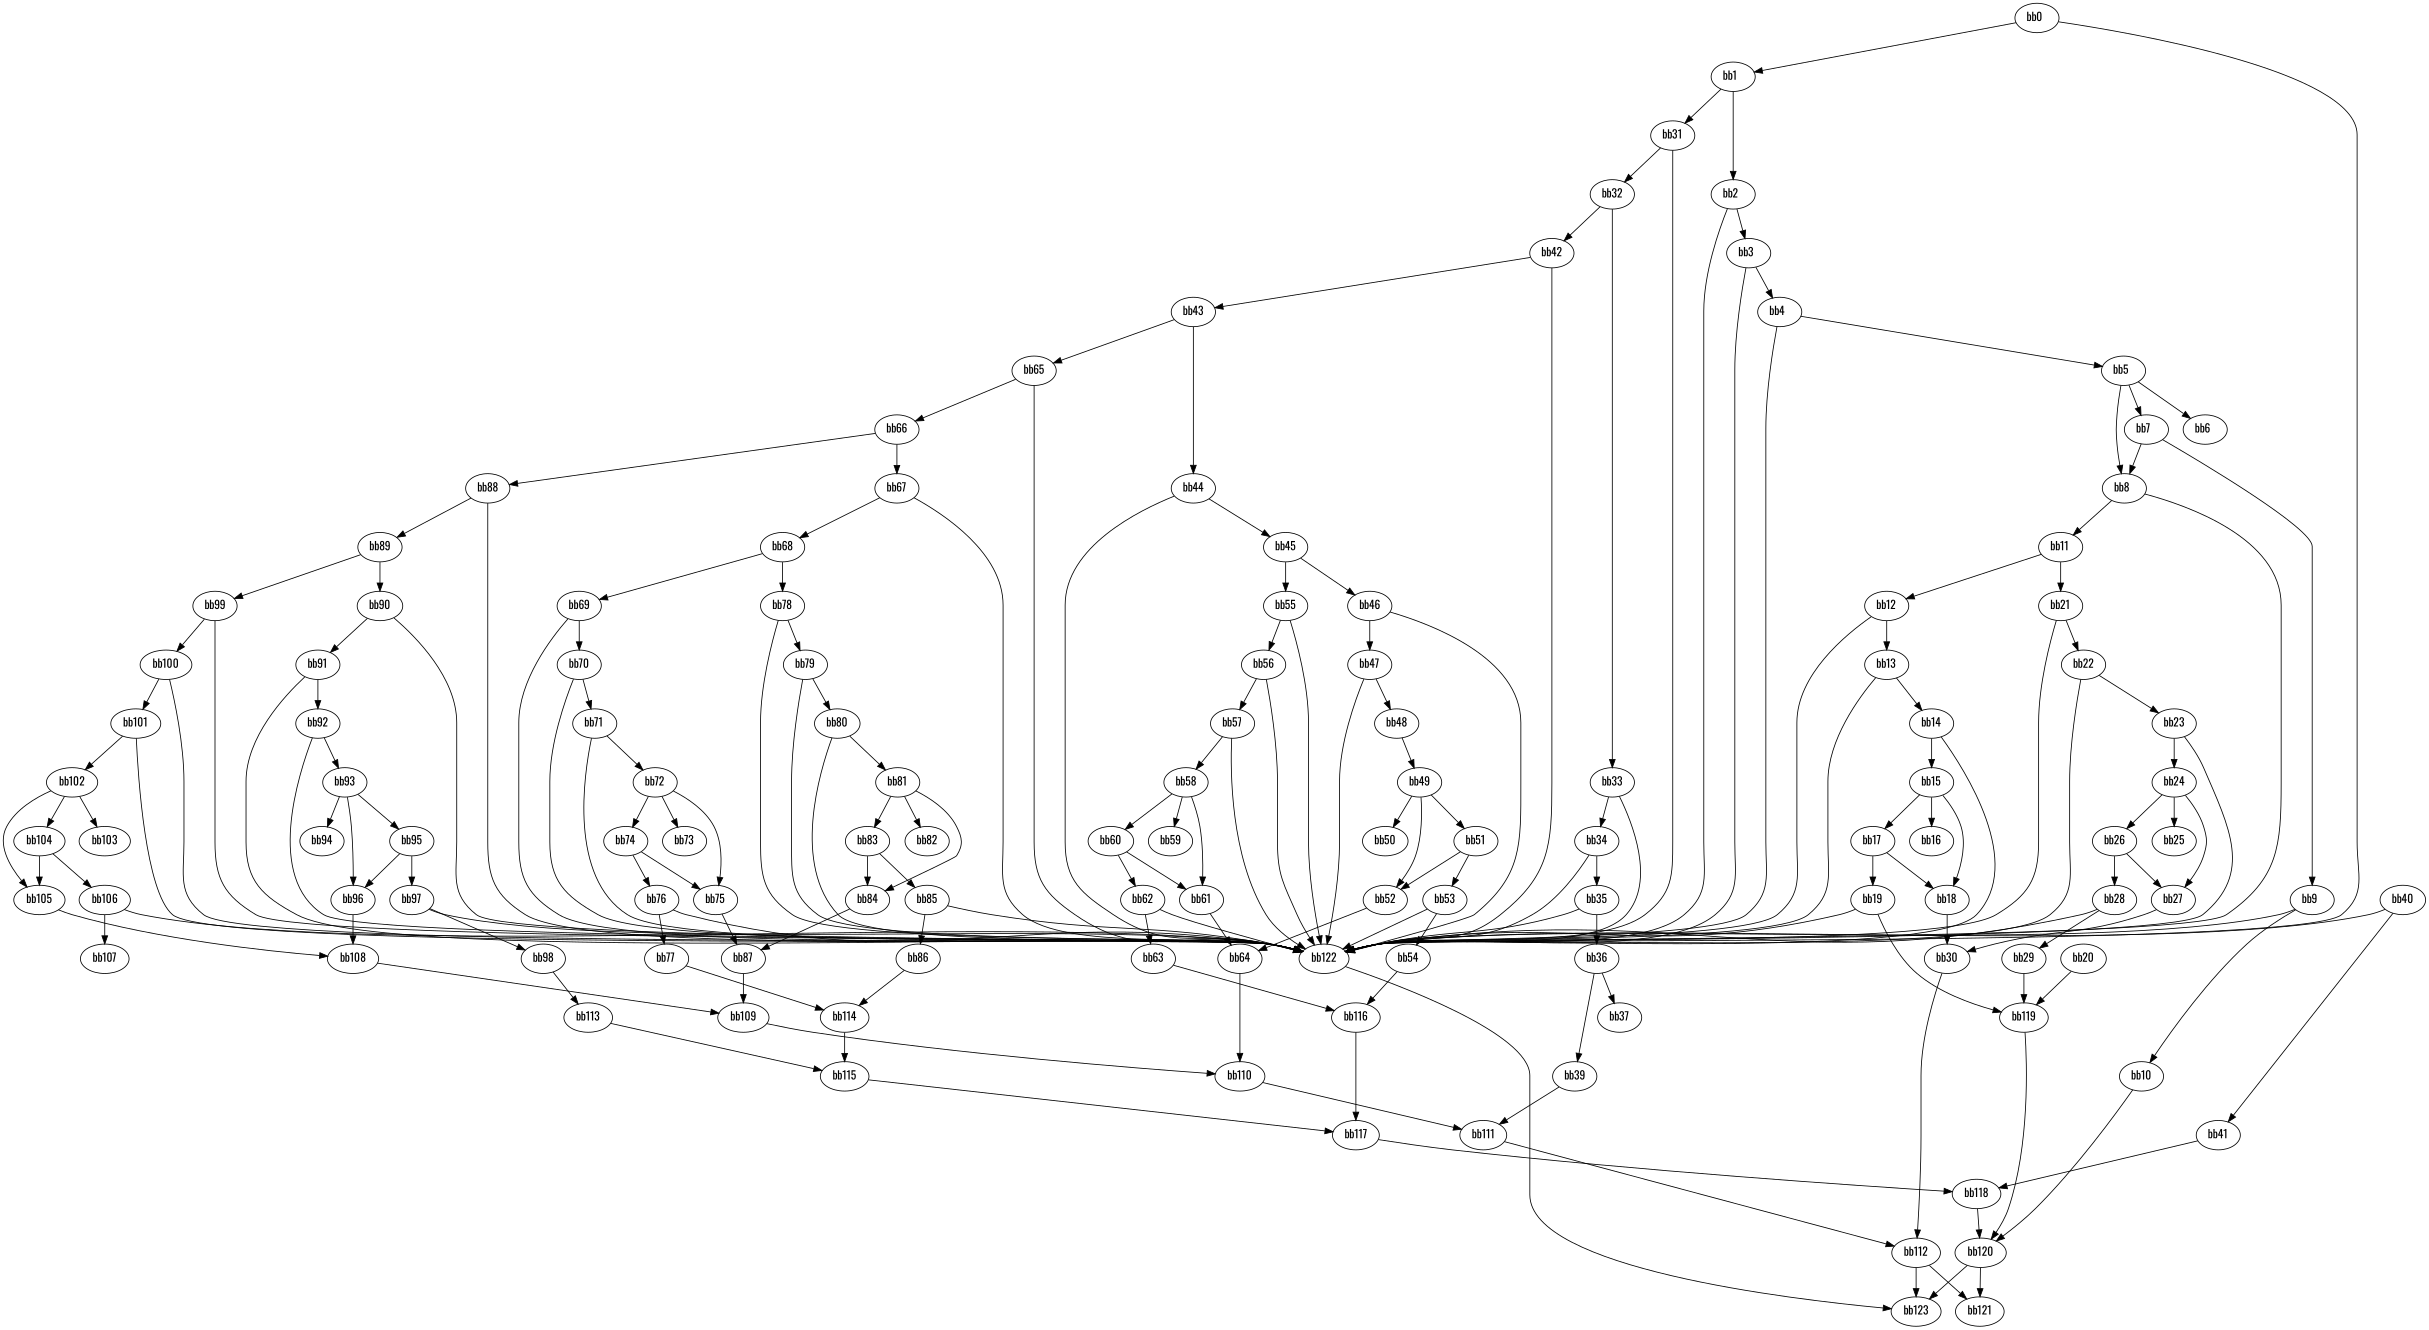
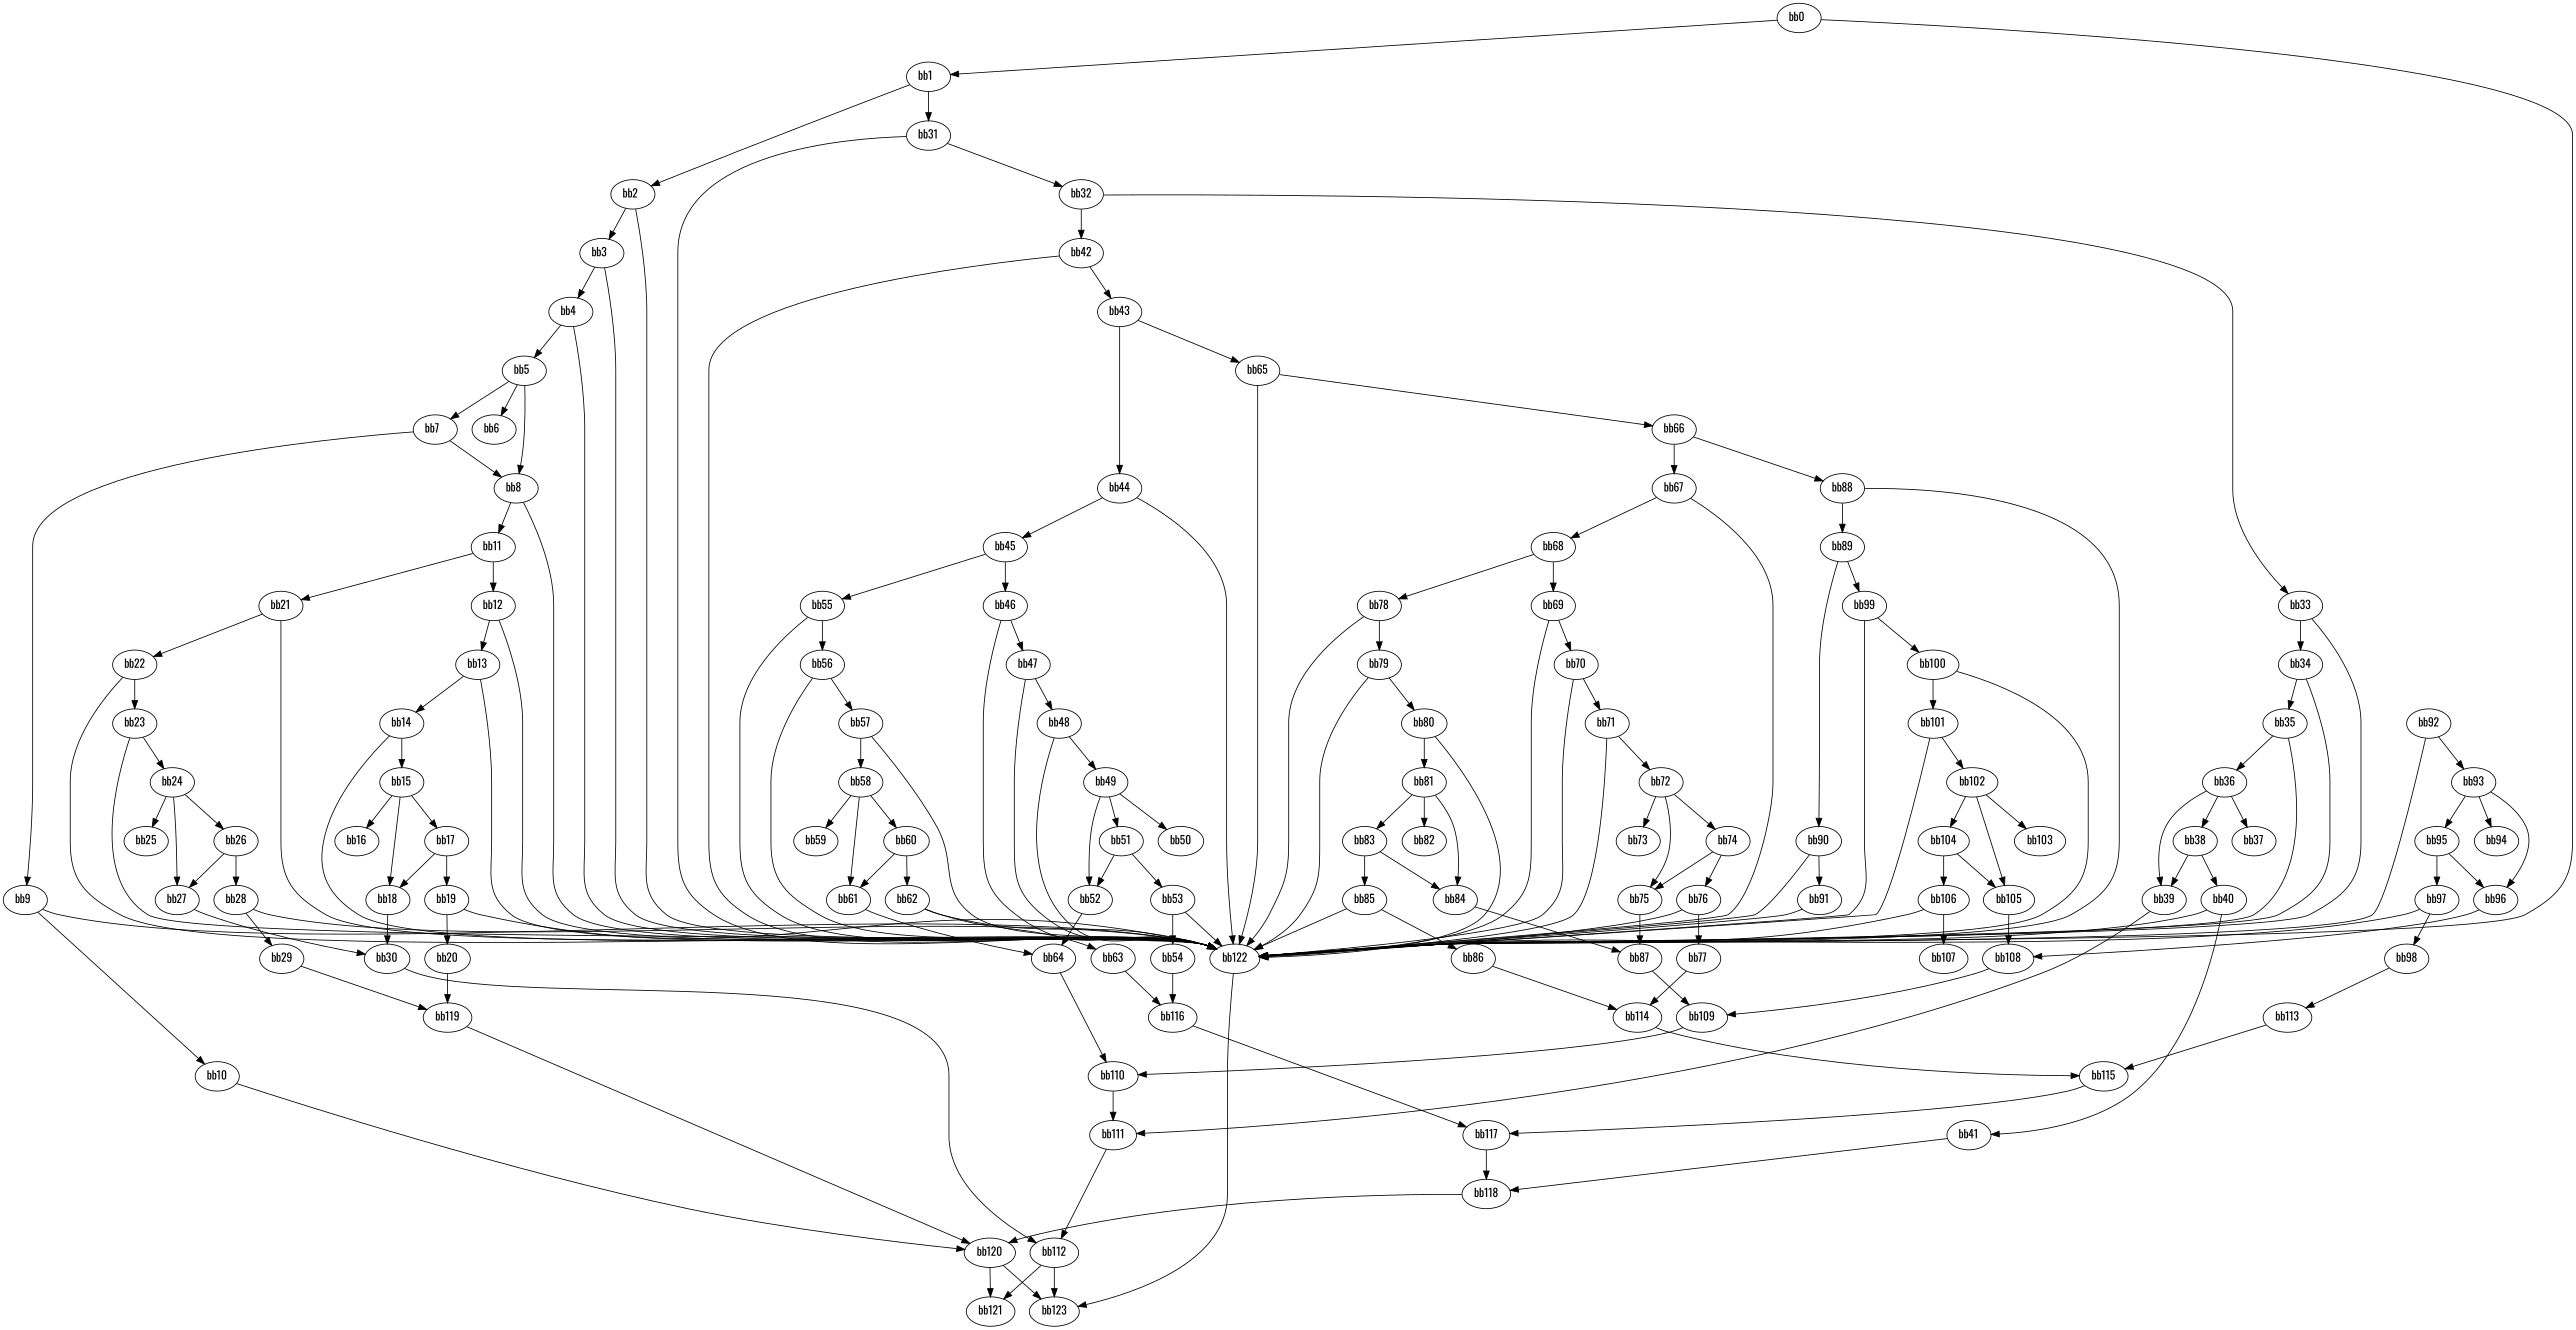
edge "bb91" -> "bb92": removed
node "bb38": added
edge "bb48" -> "bb122": added
edge "bb19" -> "bb119": now "bb19" -> "bb20"
